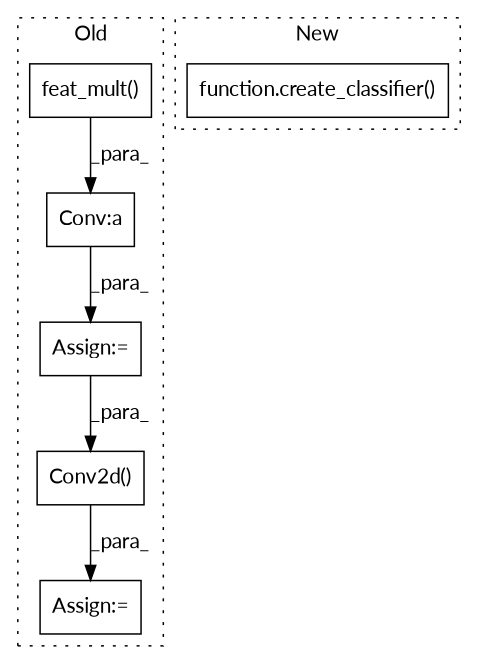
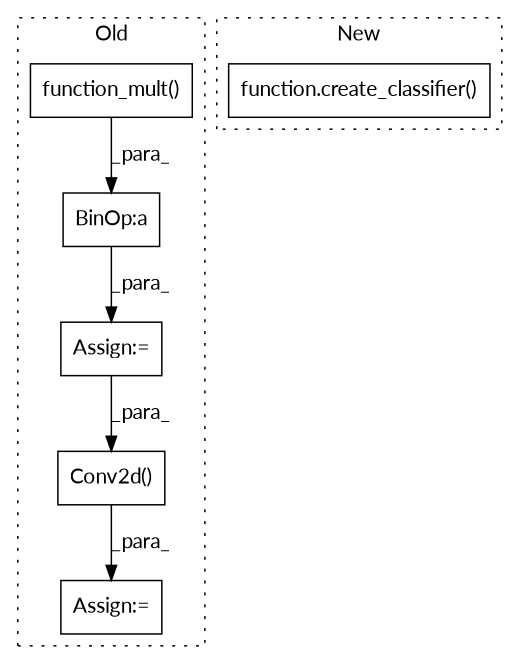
node "feat_mult()": label "feat_mult()" -> "function_mult()"
node "Conv:a": label "Conv:a" -> "BinOp:a"
